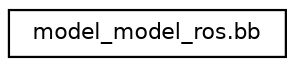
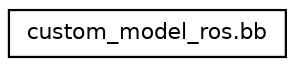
node "model_model_ros.bb": label "model_model_ros.bb" -> "custom_model_ros.bb"
